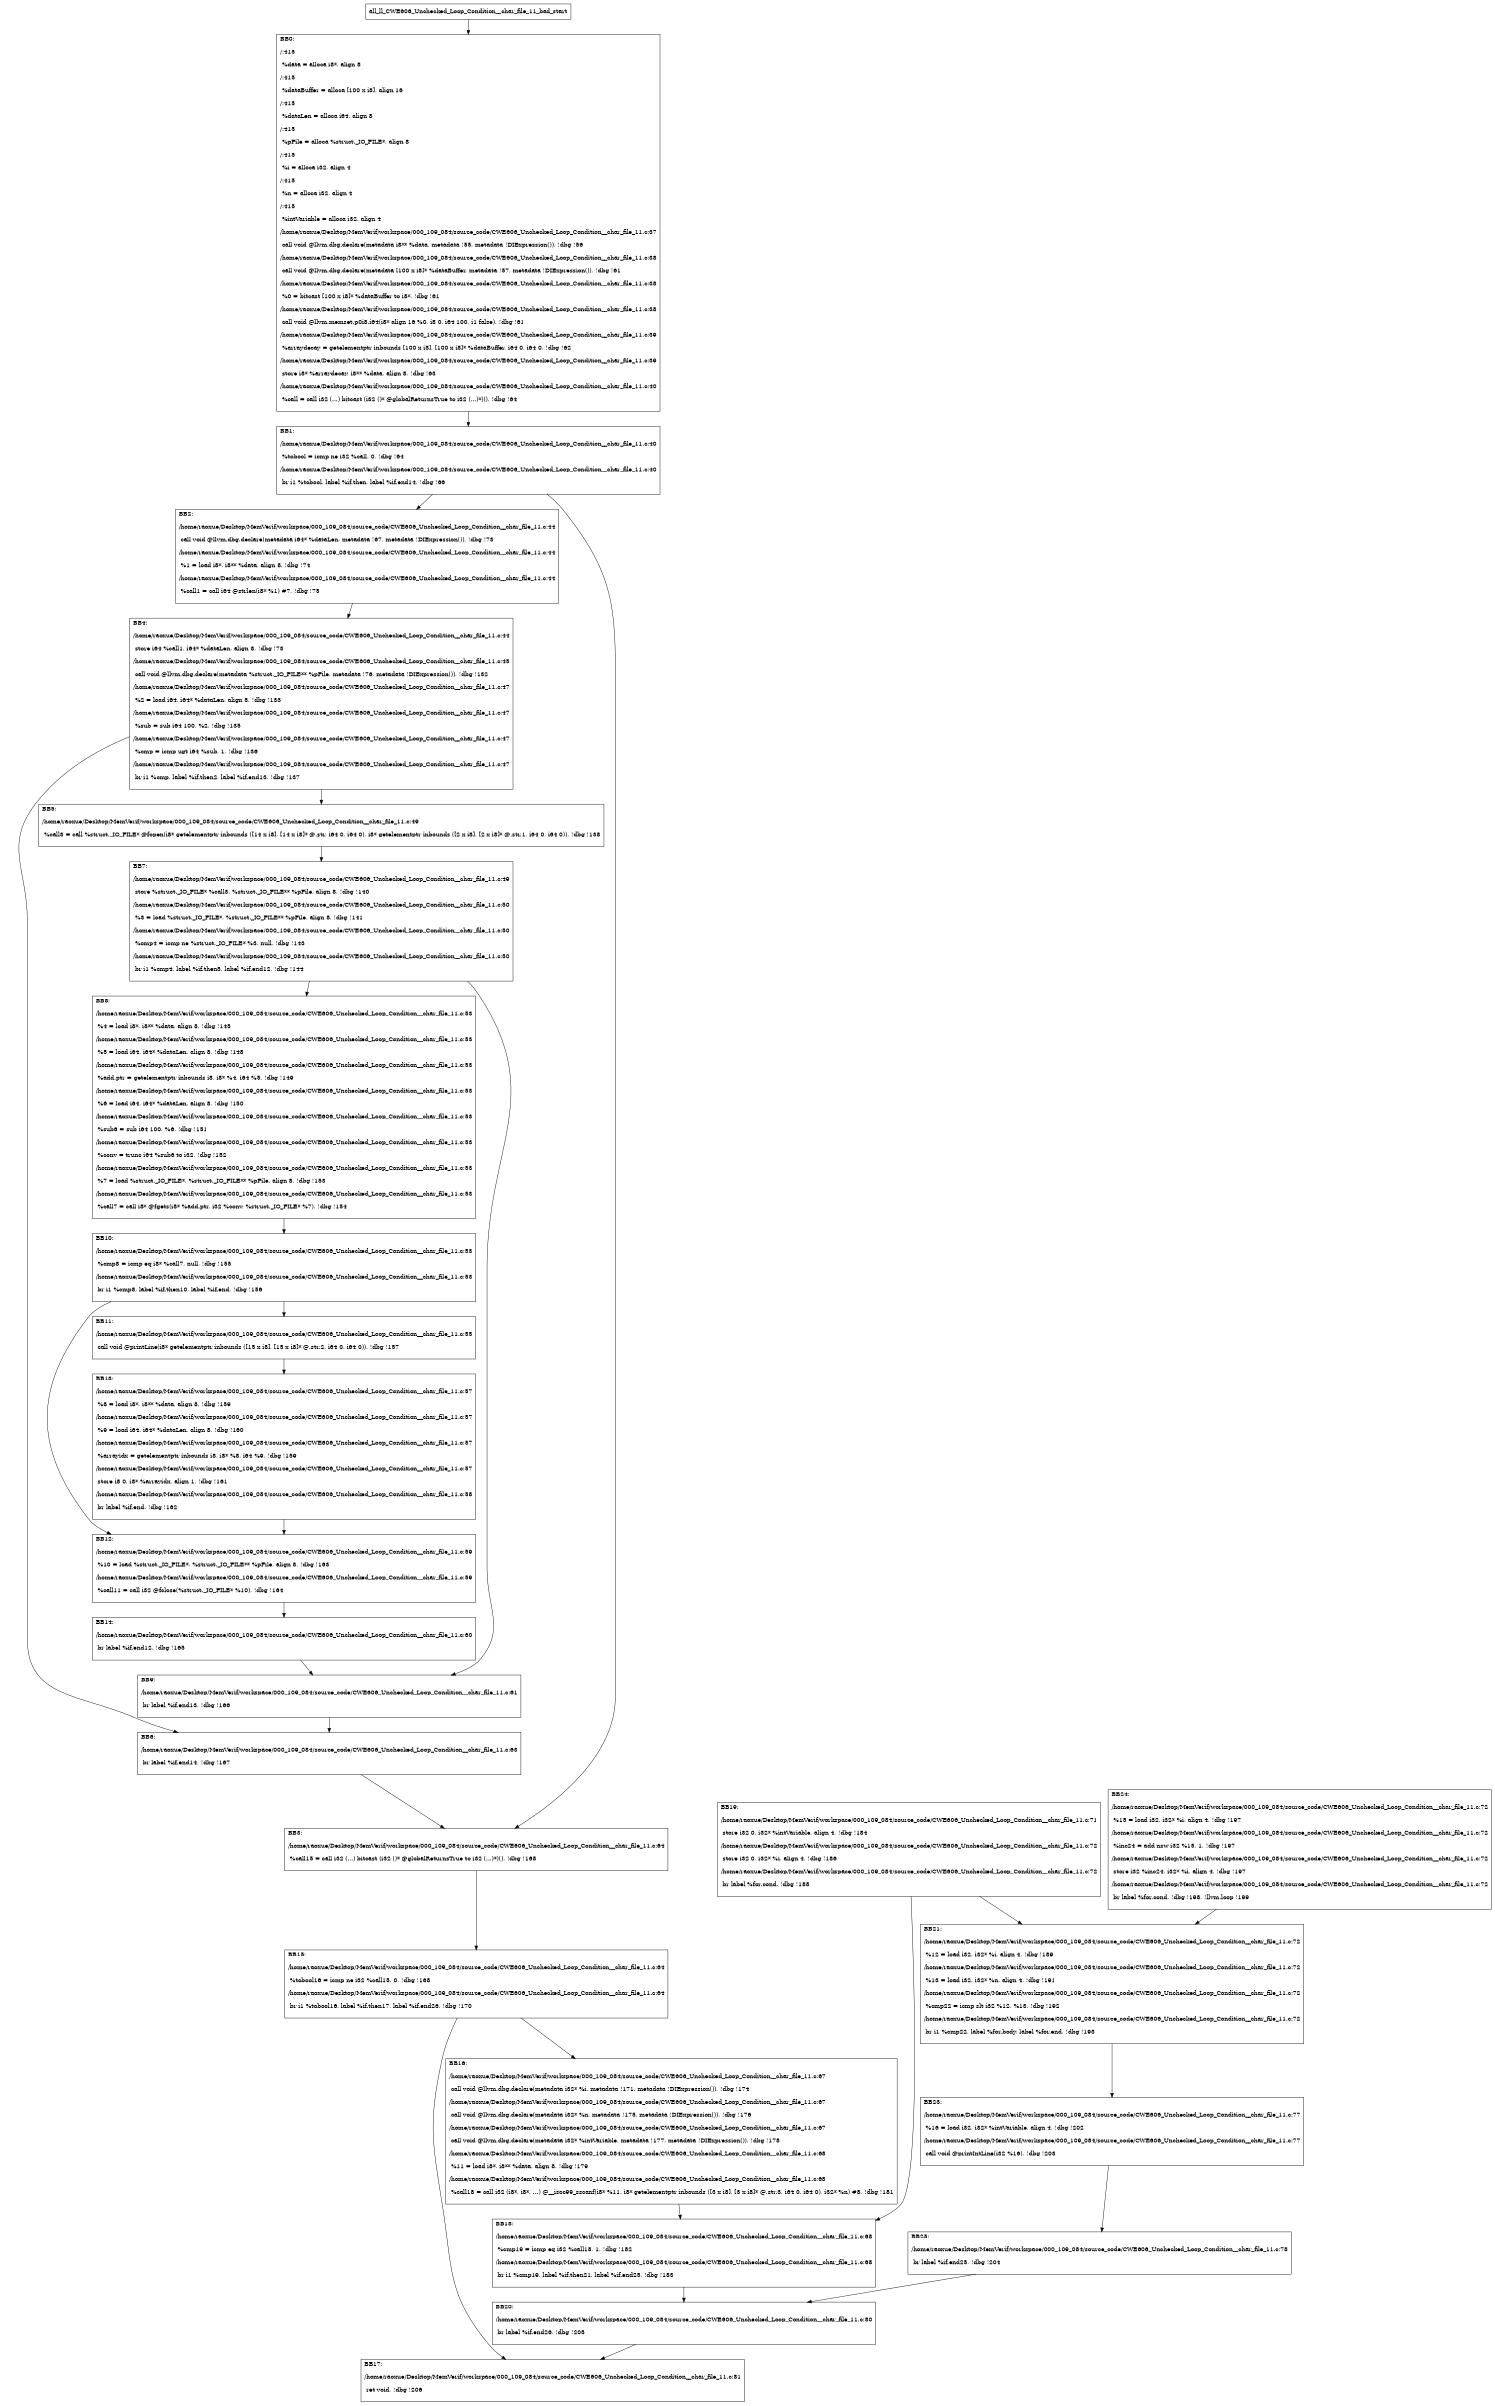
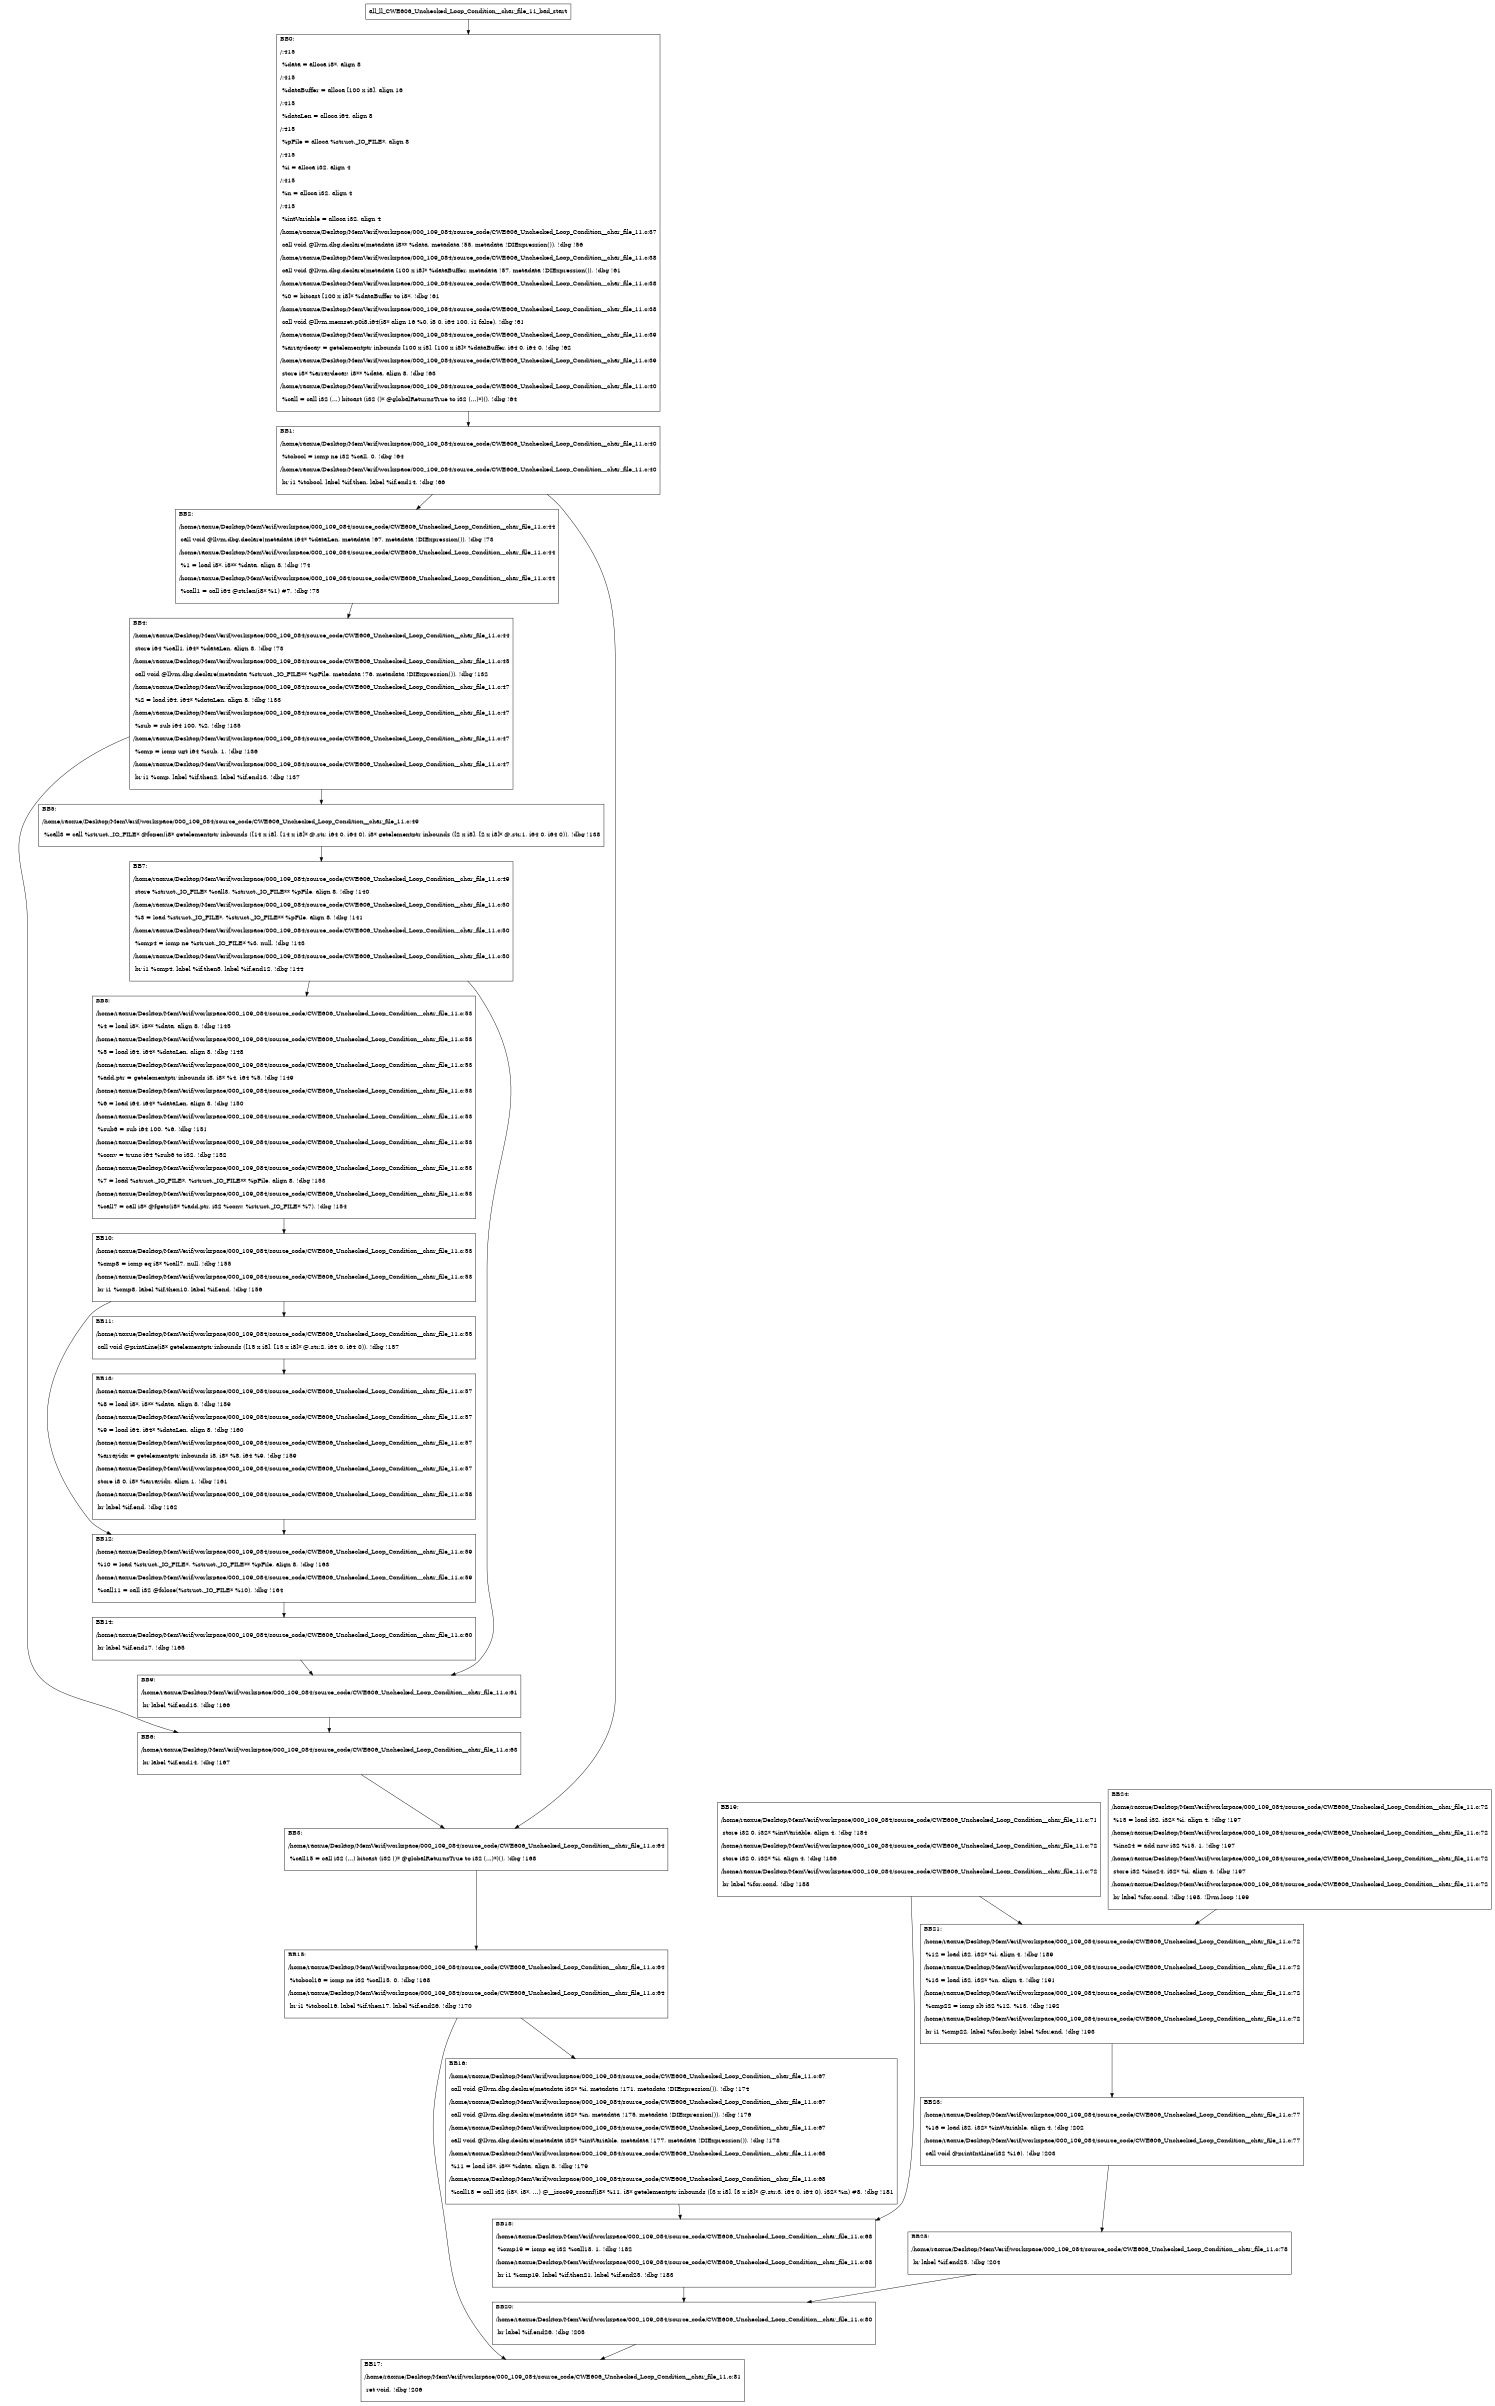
node "BB14:": text "br label %if.end12, !dbg !165" -> "br label %if.end17, !dbg !165"
